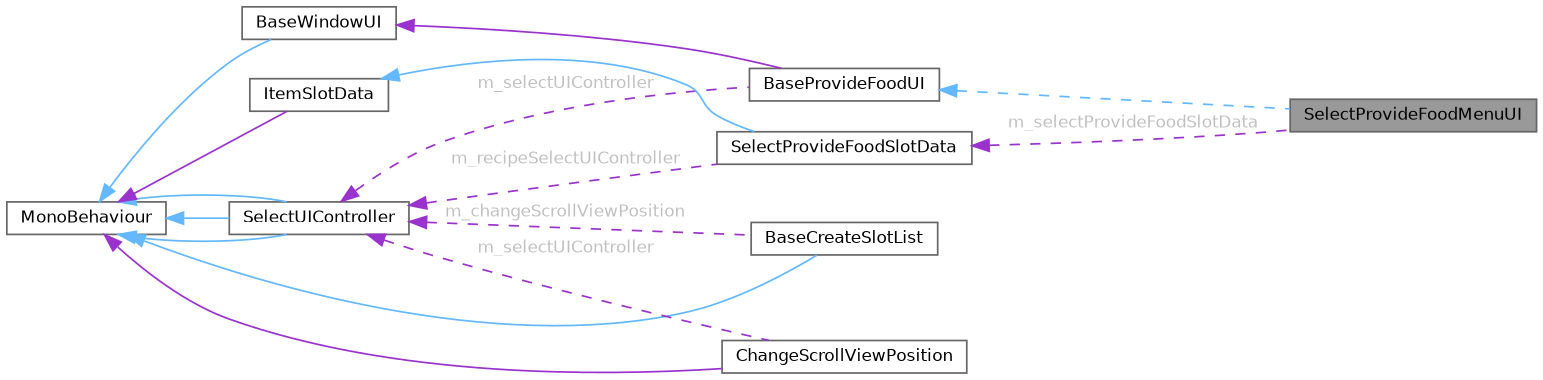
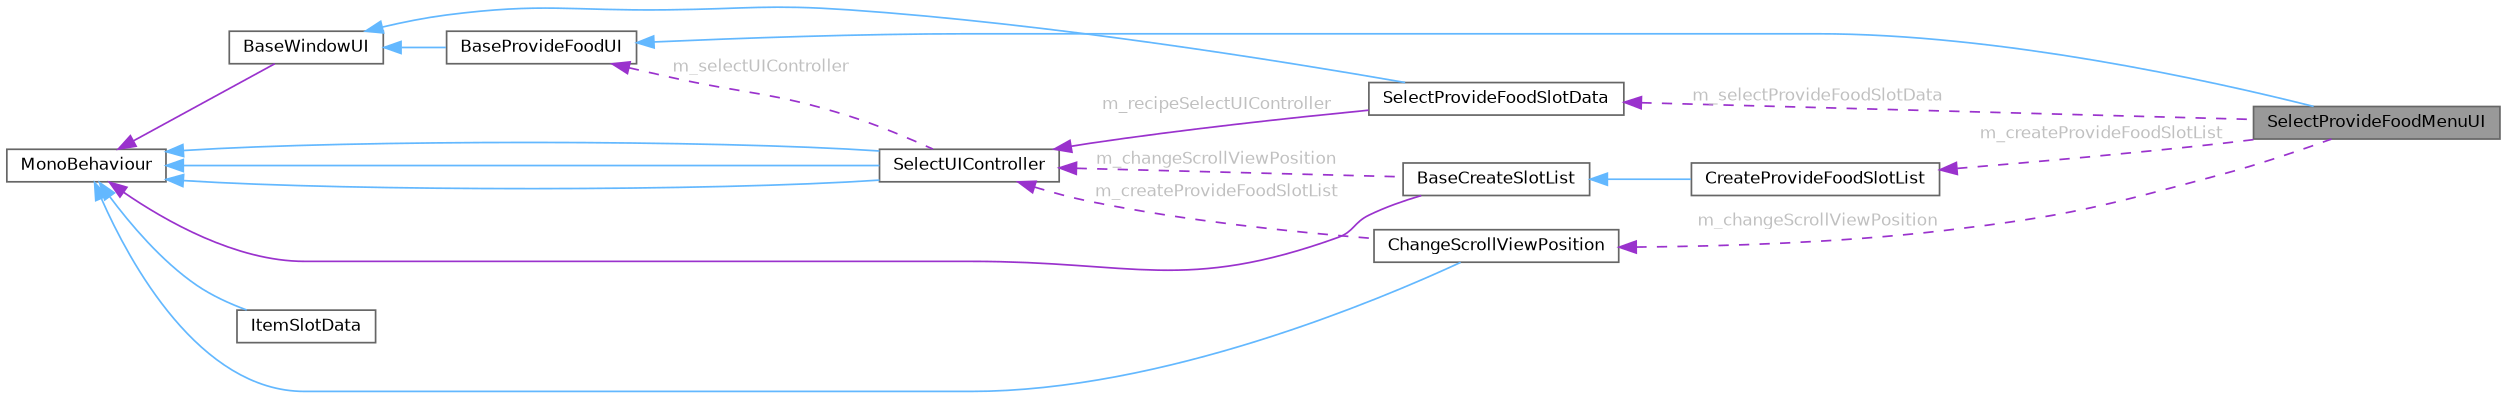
edge "BaseProvideFoodUI" -> "BaseWindowUI": color darkorchid3 -> steelblue1
edge "SelectProvideFoodSlotData" -> "ItemSlotData": now "SelectProvideFoodSlotData" -> "BaseWindowUI"
edge "SelectProvideFoodMenuUI" -> "BaseProvideFoodUI": style dashed -> solid
edge "BaseWindowUI" -> "MonoBehaviour": color steelblue1 -> darkorchid3
edge "BaseProvideFoodUI" -> "SelectUIController": reversed
edge "ItemSlotData" -> "MonoBehaviour": color darkorchid3 -> steelblue1
node "CreateProvideFoodSlotList": added
edge "SelectProvideFoodSlotData" -> "SelectUIController": style dashed -> solid
edge "SelectProvideFoodMenuUI" -> "ChangeScrollViewPosition": added, label "m_changeScrollViewPosition"
edge "ChangeScrollViewPosition" -> "SelectUIController": label " m_selectUIController" -> " m_createProvideFoodSlotList"
edge "BaseCreateSlotList" -> "MonoBehaviour": color steelblue1 -> darkorchid3
edge "ChangeScrollViewPosition" -> "MonoBehaviour": color darkorchid3 -> steelblue1
